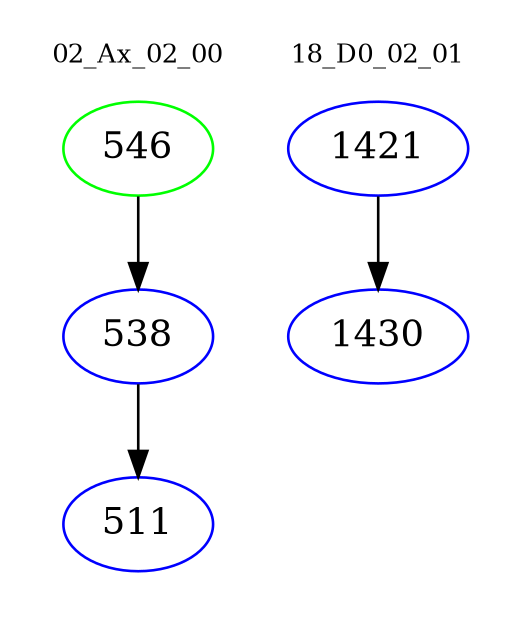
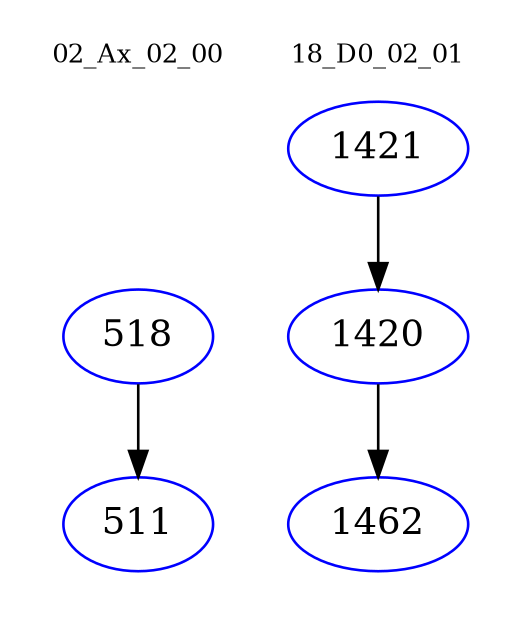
node "546": removed
node "538": label "538" -> "518"
node "1430": label "1430" -> "1420"
node "1462": added
